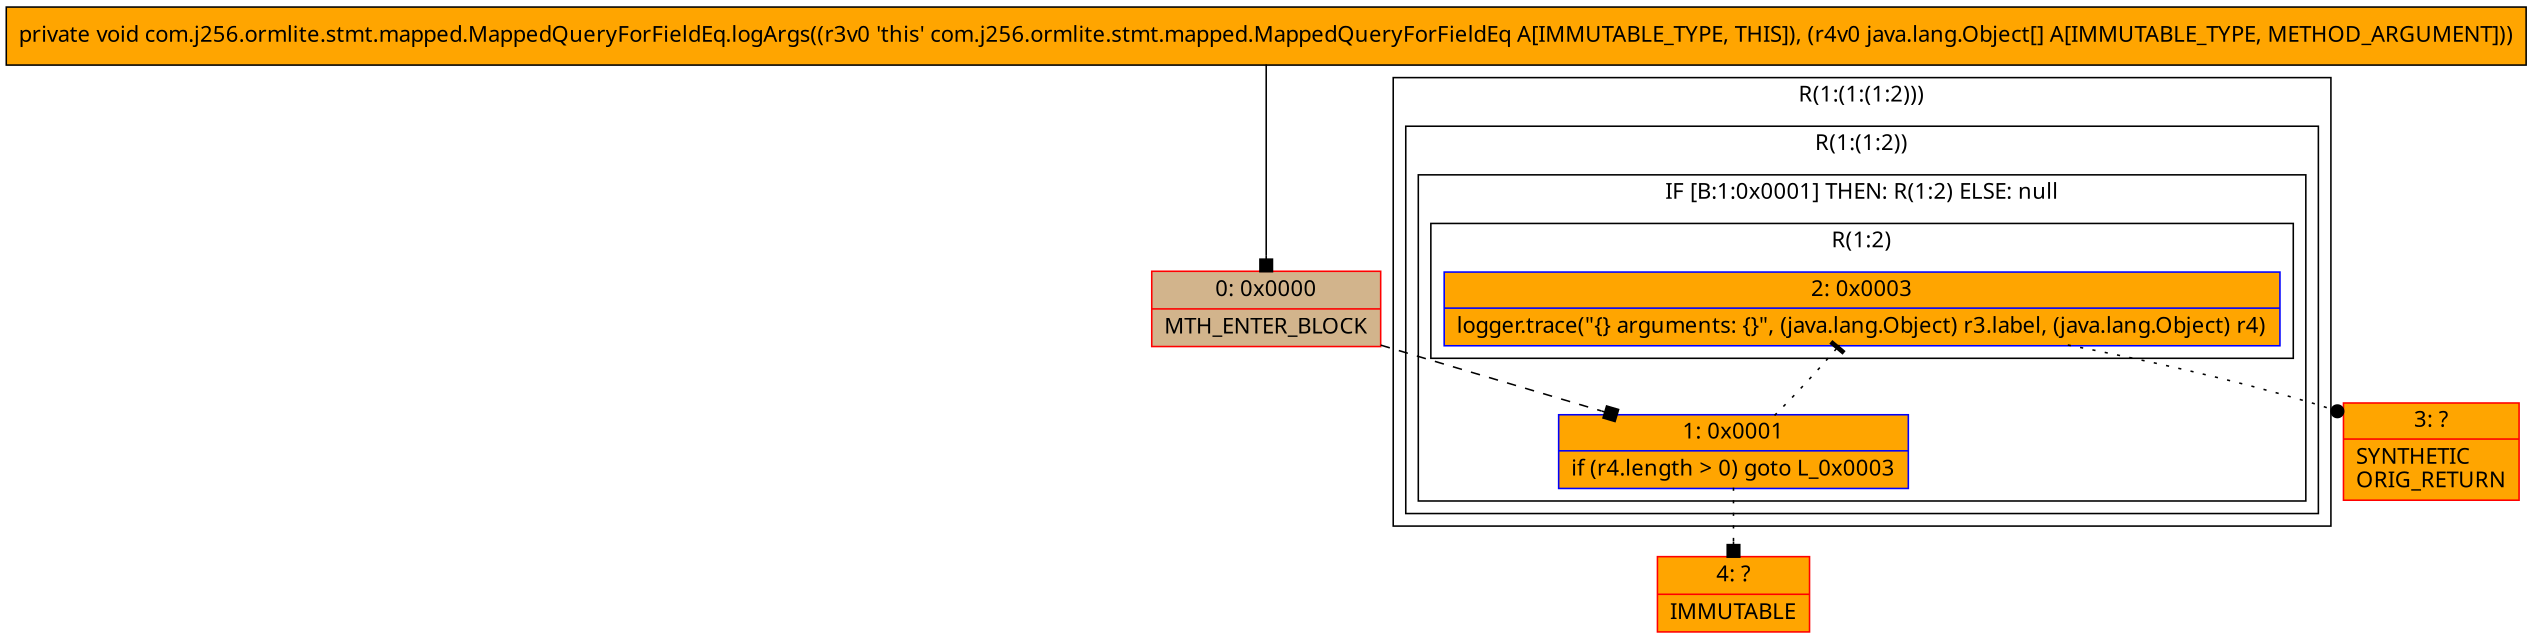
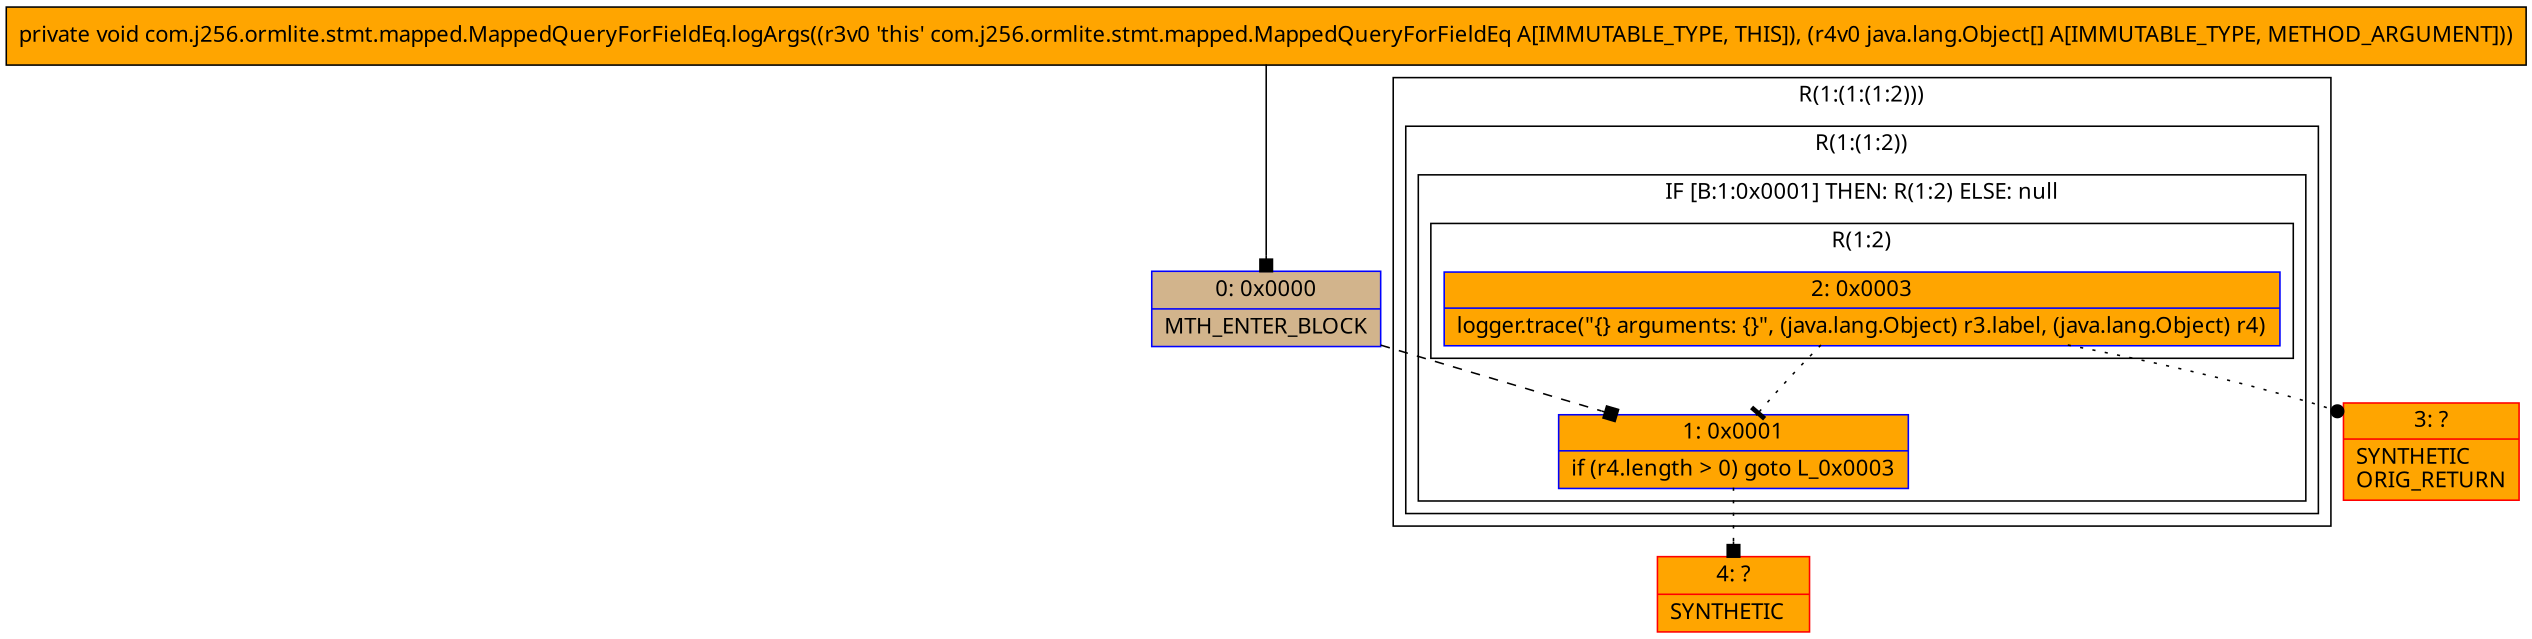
node "0: 0x0000": color red -> blue
edge "1: 0x0001" -> "2: 0x0003": reversed
node "4: ?": text "IMMUTABLE" -> "SYNTHETIC"
